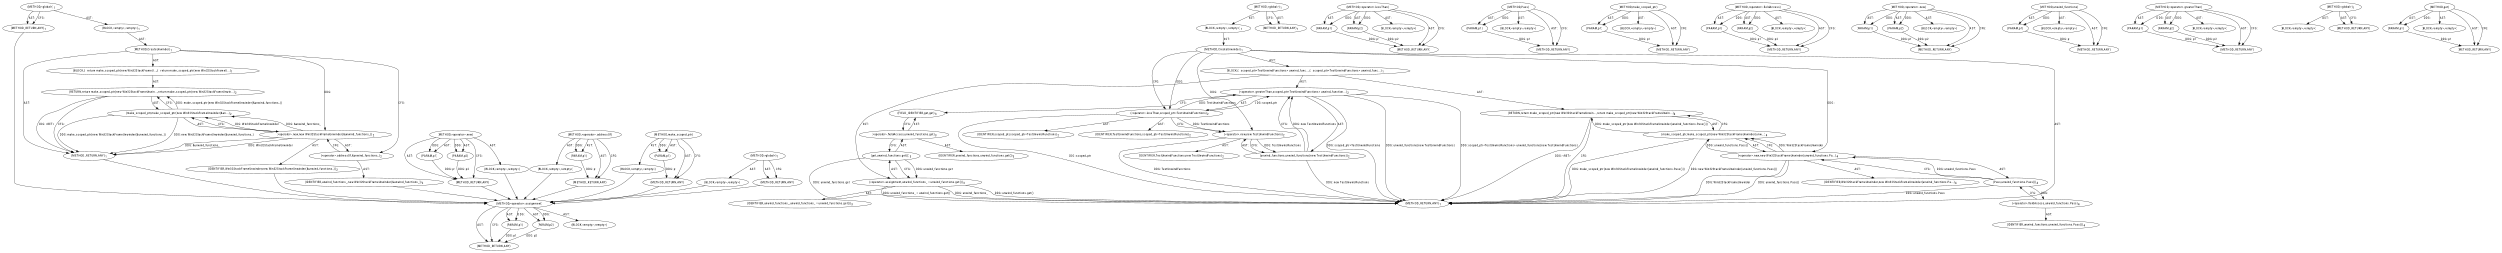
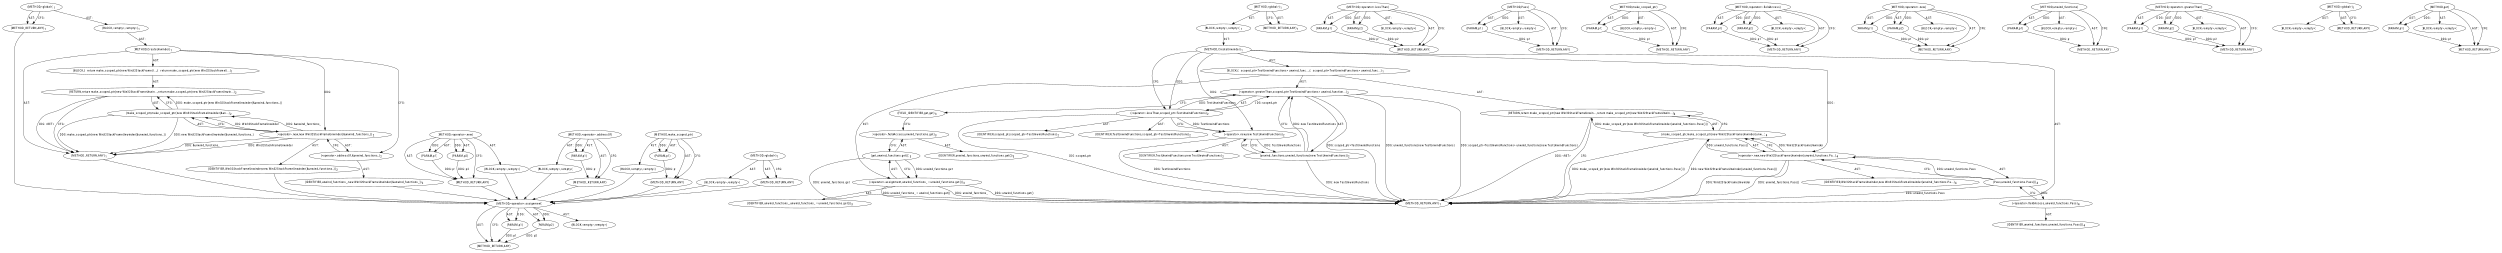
edge "(<operator>.fieldAccess,unwind_functions.get)" -> "(FIELD_IDENTIFIER,get,get)": removed, label "AST:"
